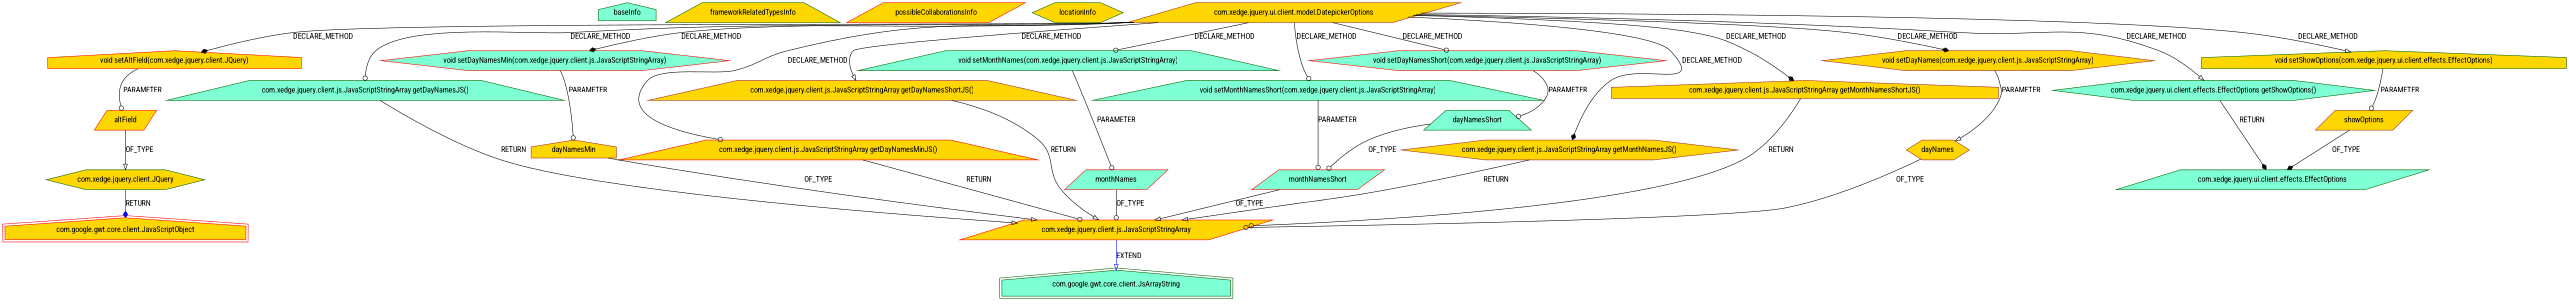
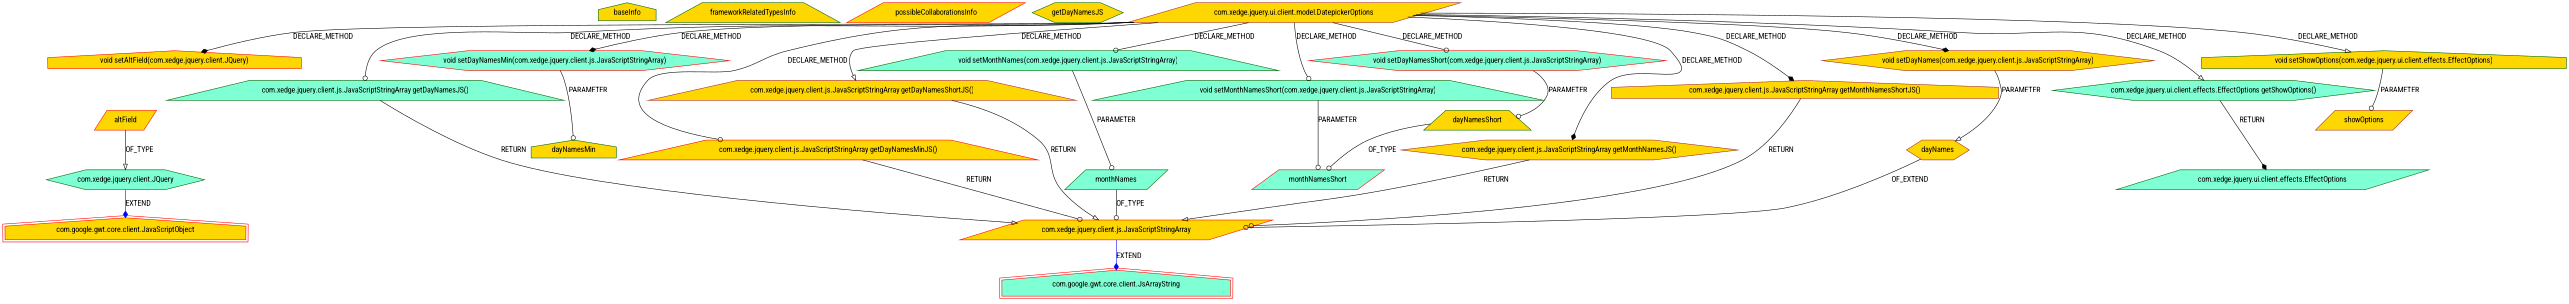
node "baseInfo": fillcolor aquamarine -> gold
node "locationInfo": label "locationInfo" -> "getDayNamesJS"
edge "void setAltField(com.xedge.jquery.client.JQuery)" -> "altField": removed, label "PARAMETER"
node "dayNamesShort": fillcolor aquamarine -> gold
edge "showOptions" -> "com.xedge.jquery.ui.client.effects.EffectOptions": removed, label "OF_TYPE"
node "dayNamesMin": color brown -> darkgreen
node "com.xedge.jquery.client.JQuery": fillcolor gold -> aquamarine
node "monthNames": color red -> darkgreen
edge "dayNames" -> "com.xedge.jquery.client.js.JavaScriptStringArray": label "OF_TYPE" -> "OF_EXTEND"
edge "dayNamesMin" -> "com.xedge.jquery.client.js.JavaScriptStringArray": removed, label "OF_TYPE"
edge "com.xedge.jquery.client.JQuery" -> "com.google.gwt.core.client.JavaScriptObject": label "RETURN" -> "EXTEND"
edge "monthNamesShort" -> "com.xedge.jquery.client.js.JavaScriptStringArray": removed, label "OF_TYPE"
edge "com.xedge.jquery.client.js.JavaScriptStringArray" -> "com.google.gwt.core.client.JsArrayString": arrowhead onormal -> diamond
node "com.google.gwt.core.client.JsArrayString": color darkgreen -> red
